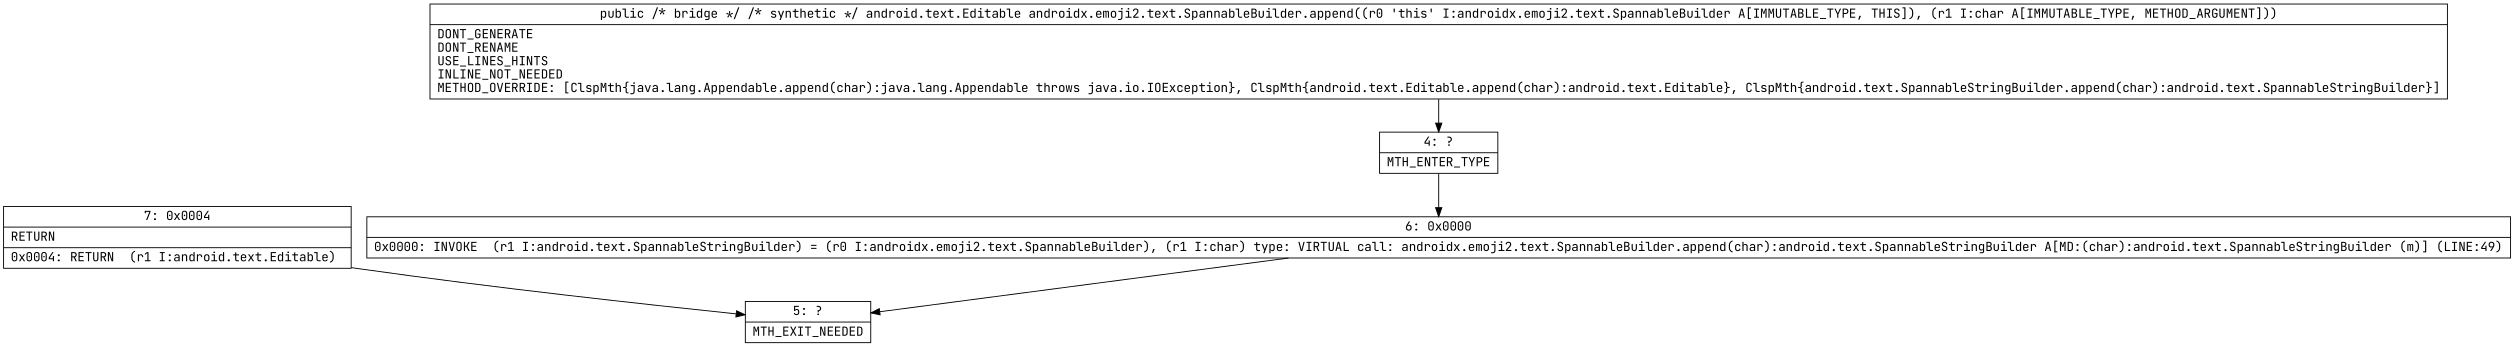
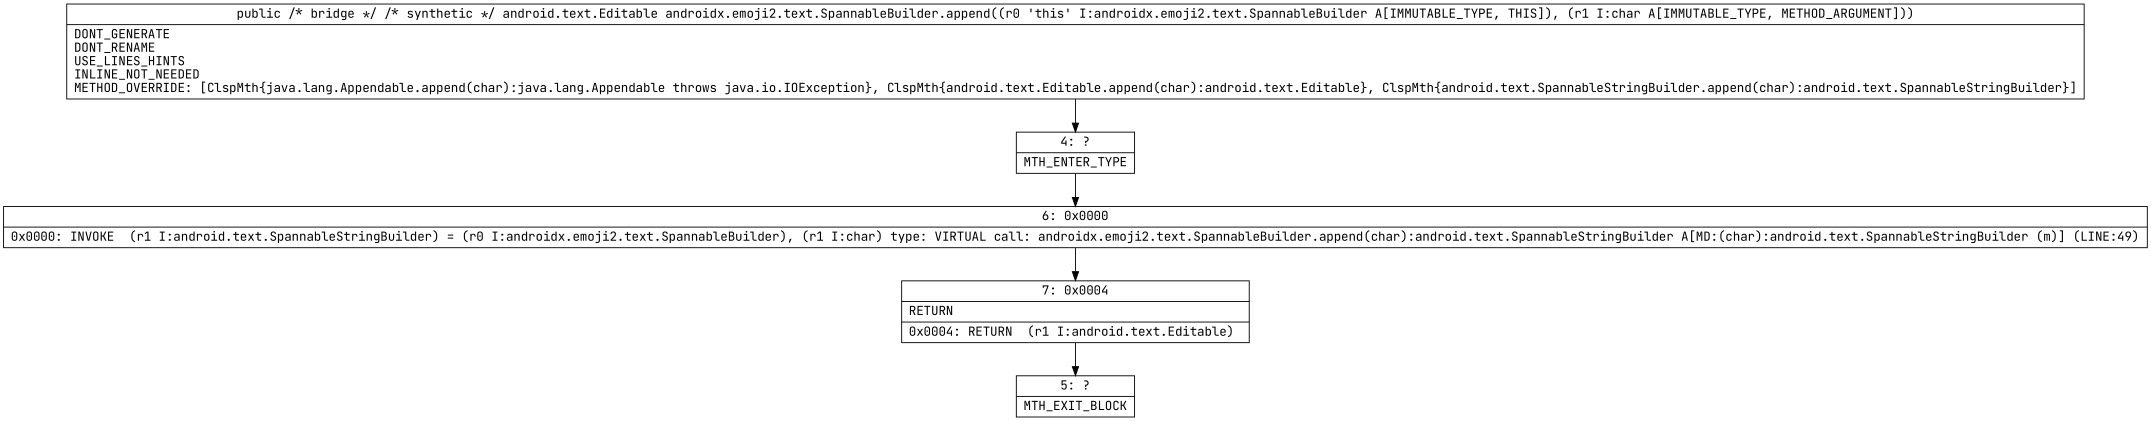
edge "6: 0x0000" -> "5: ?": now "6: 0x0000" -> "7: 0x0004"
node "5: ?": text "MTH_EXIT_NEEDED" -> "MTH_EXIT_BLOCK"
